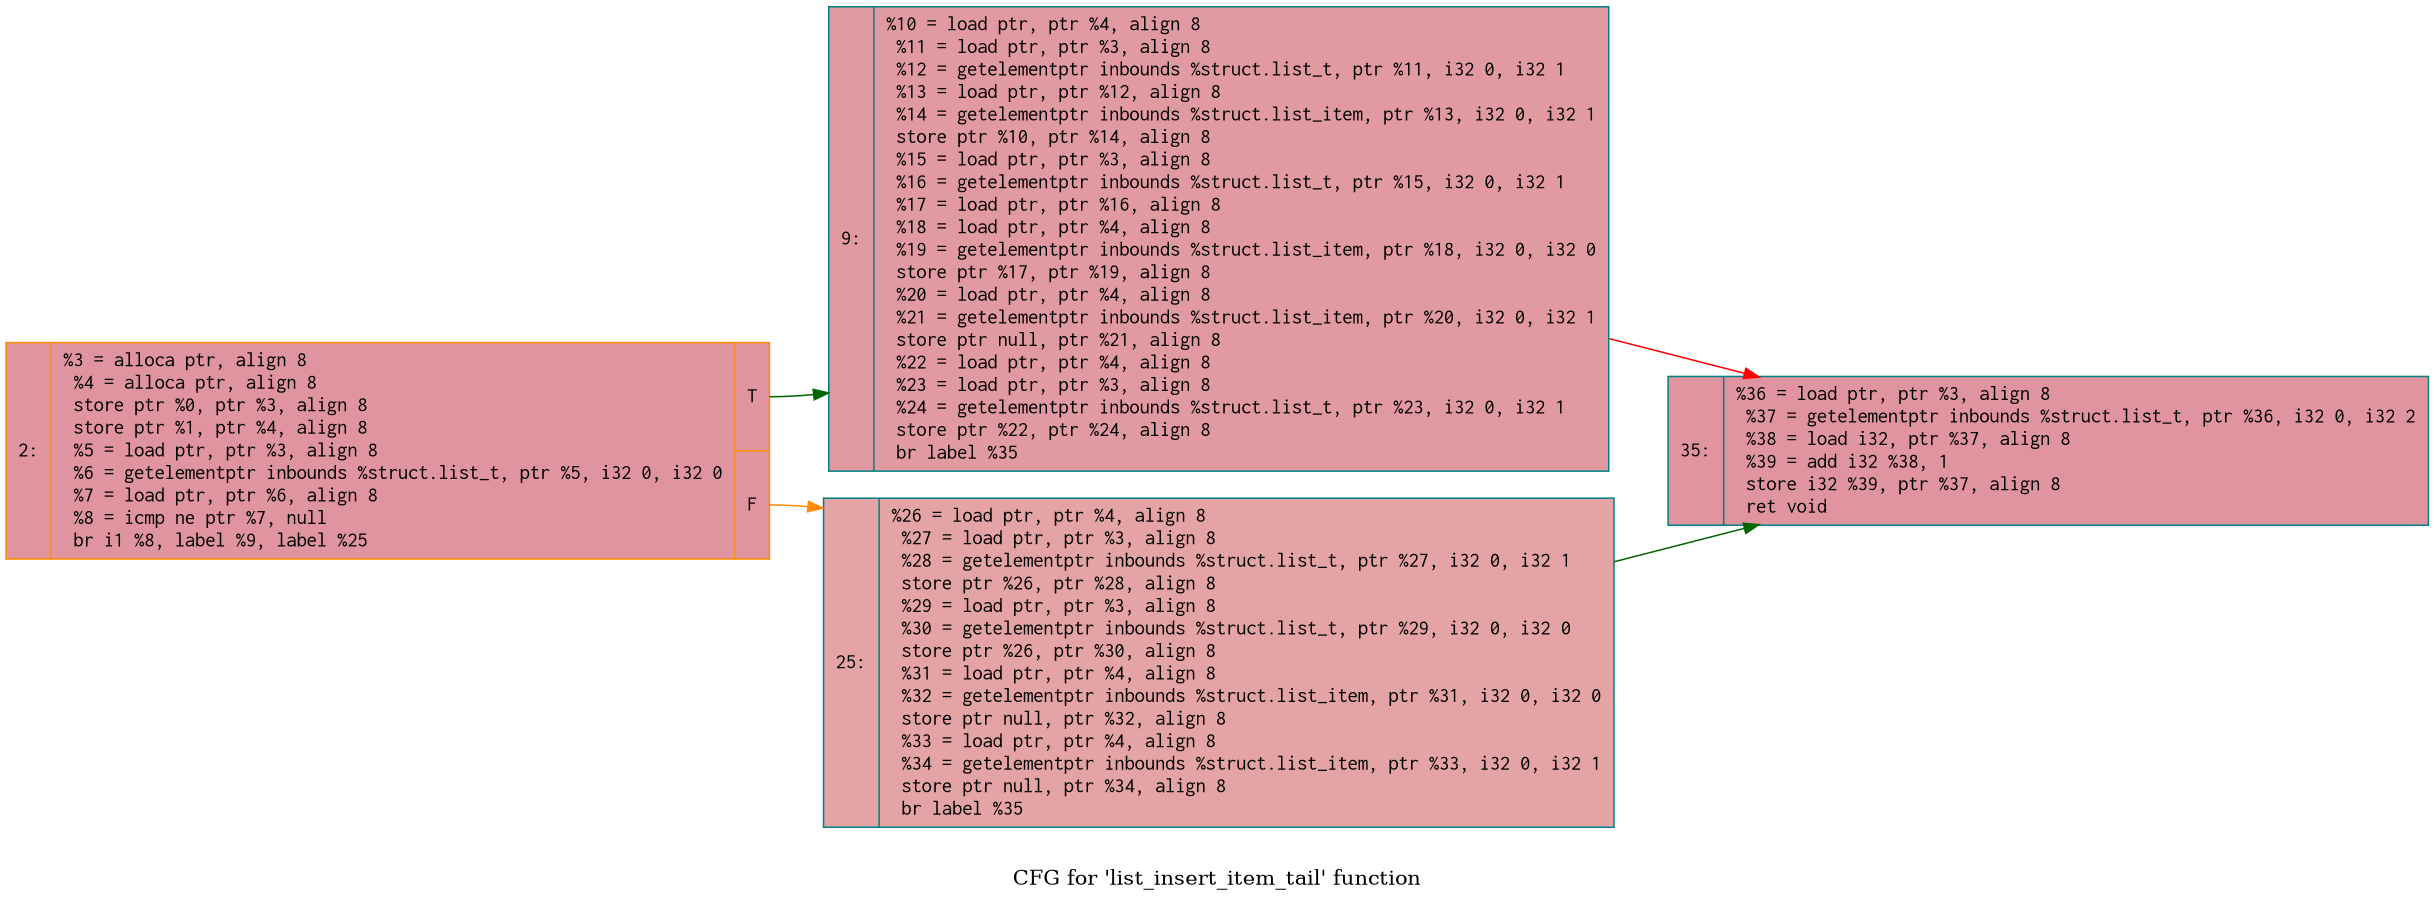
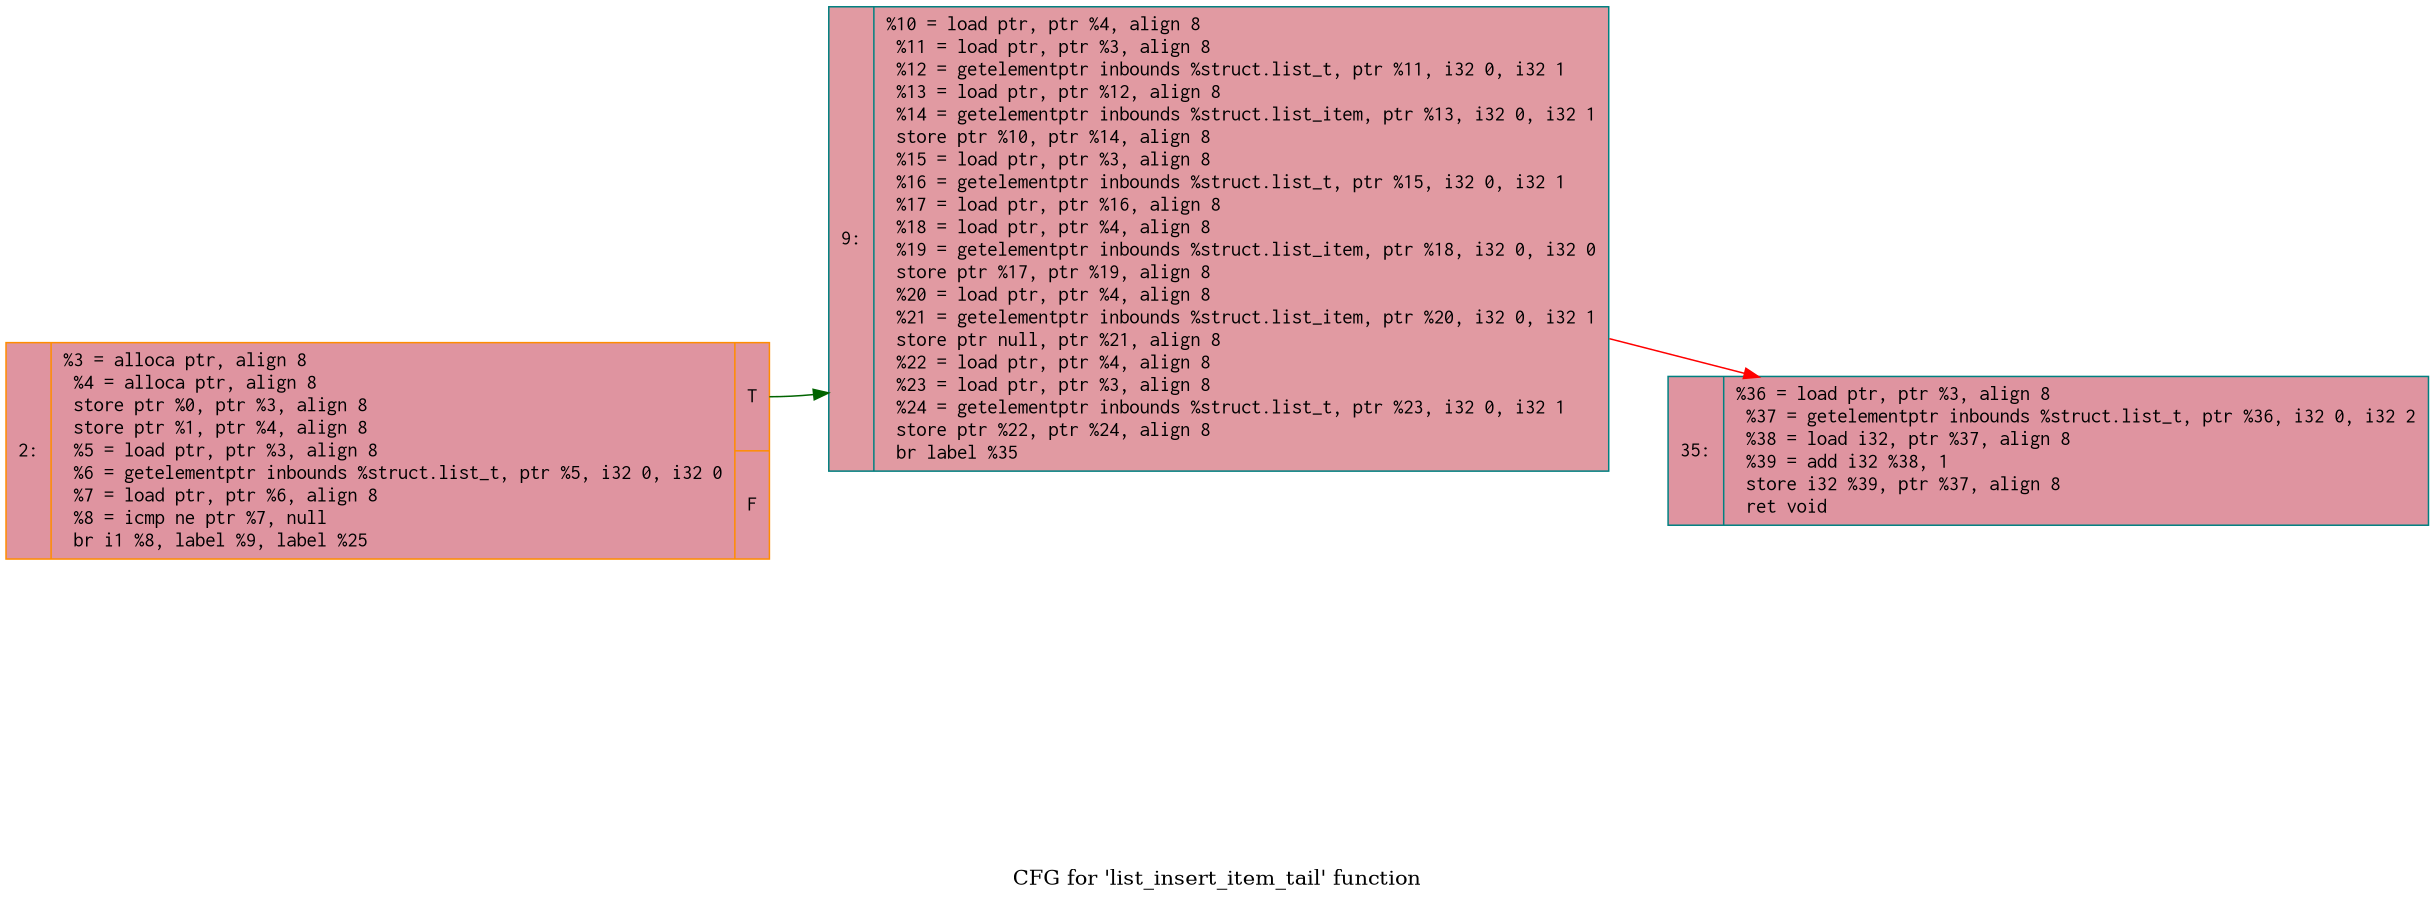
node "25:": removed
